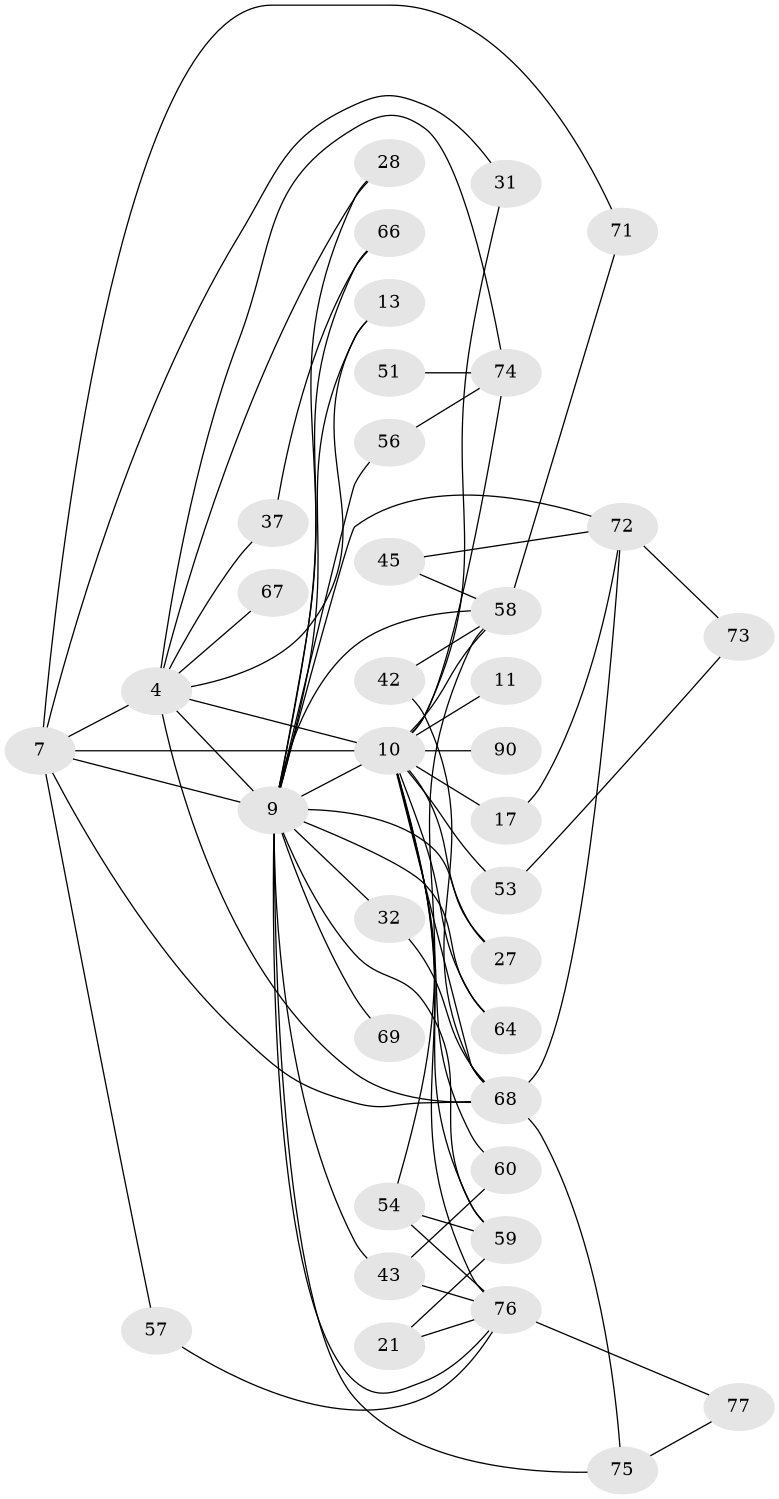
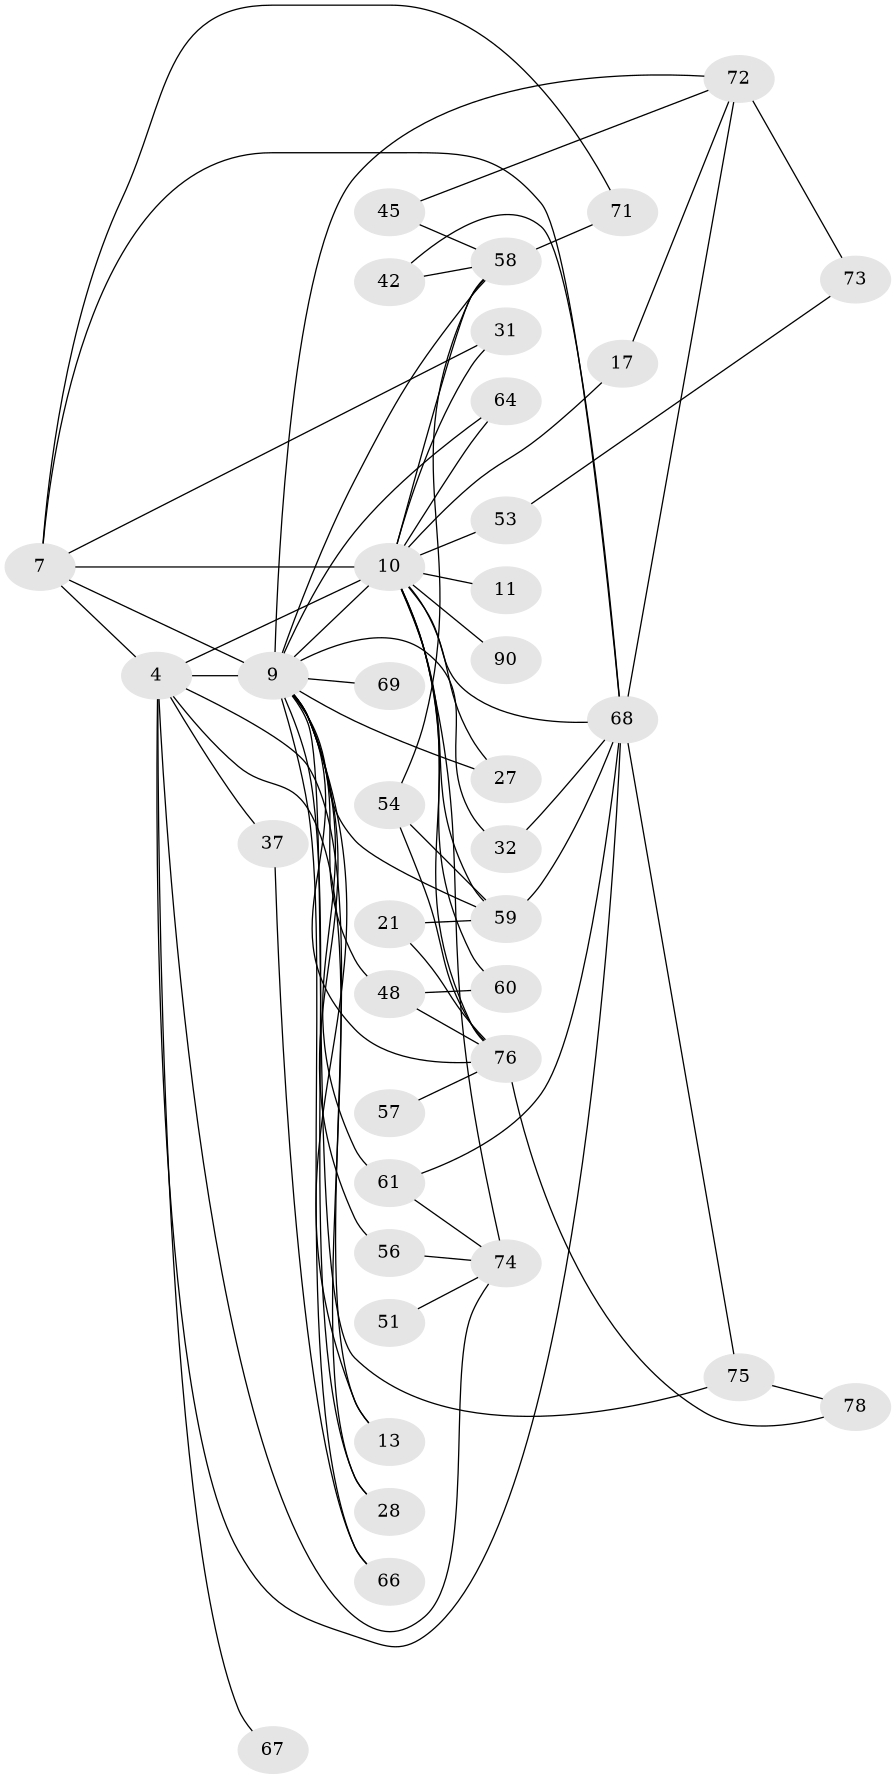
edge "68" -- "59": added
edge "7" -- "57": removed
node "61": added
node "43": label "43" -> "48"
node "77": label "77" -> "78"
